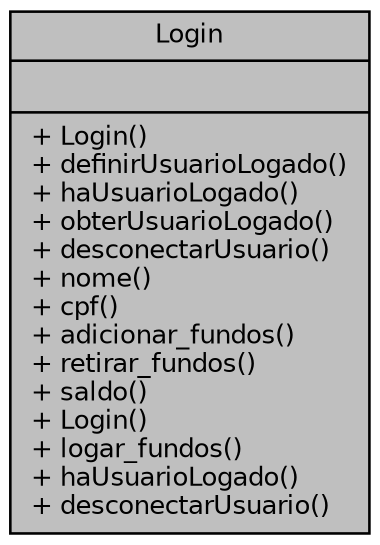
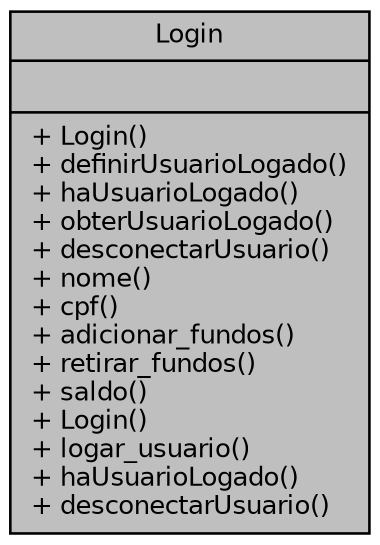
node "Login": text "+ logar_fundos()" -> "+ logar_usuario()"
